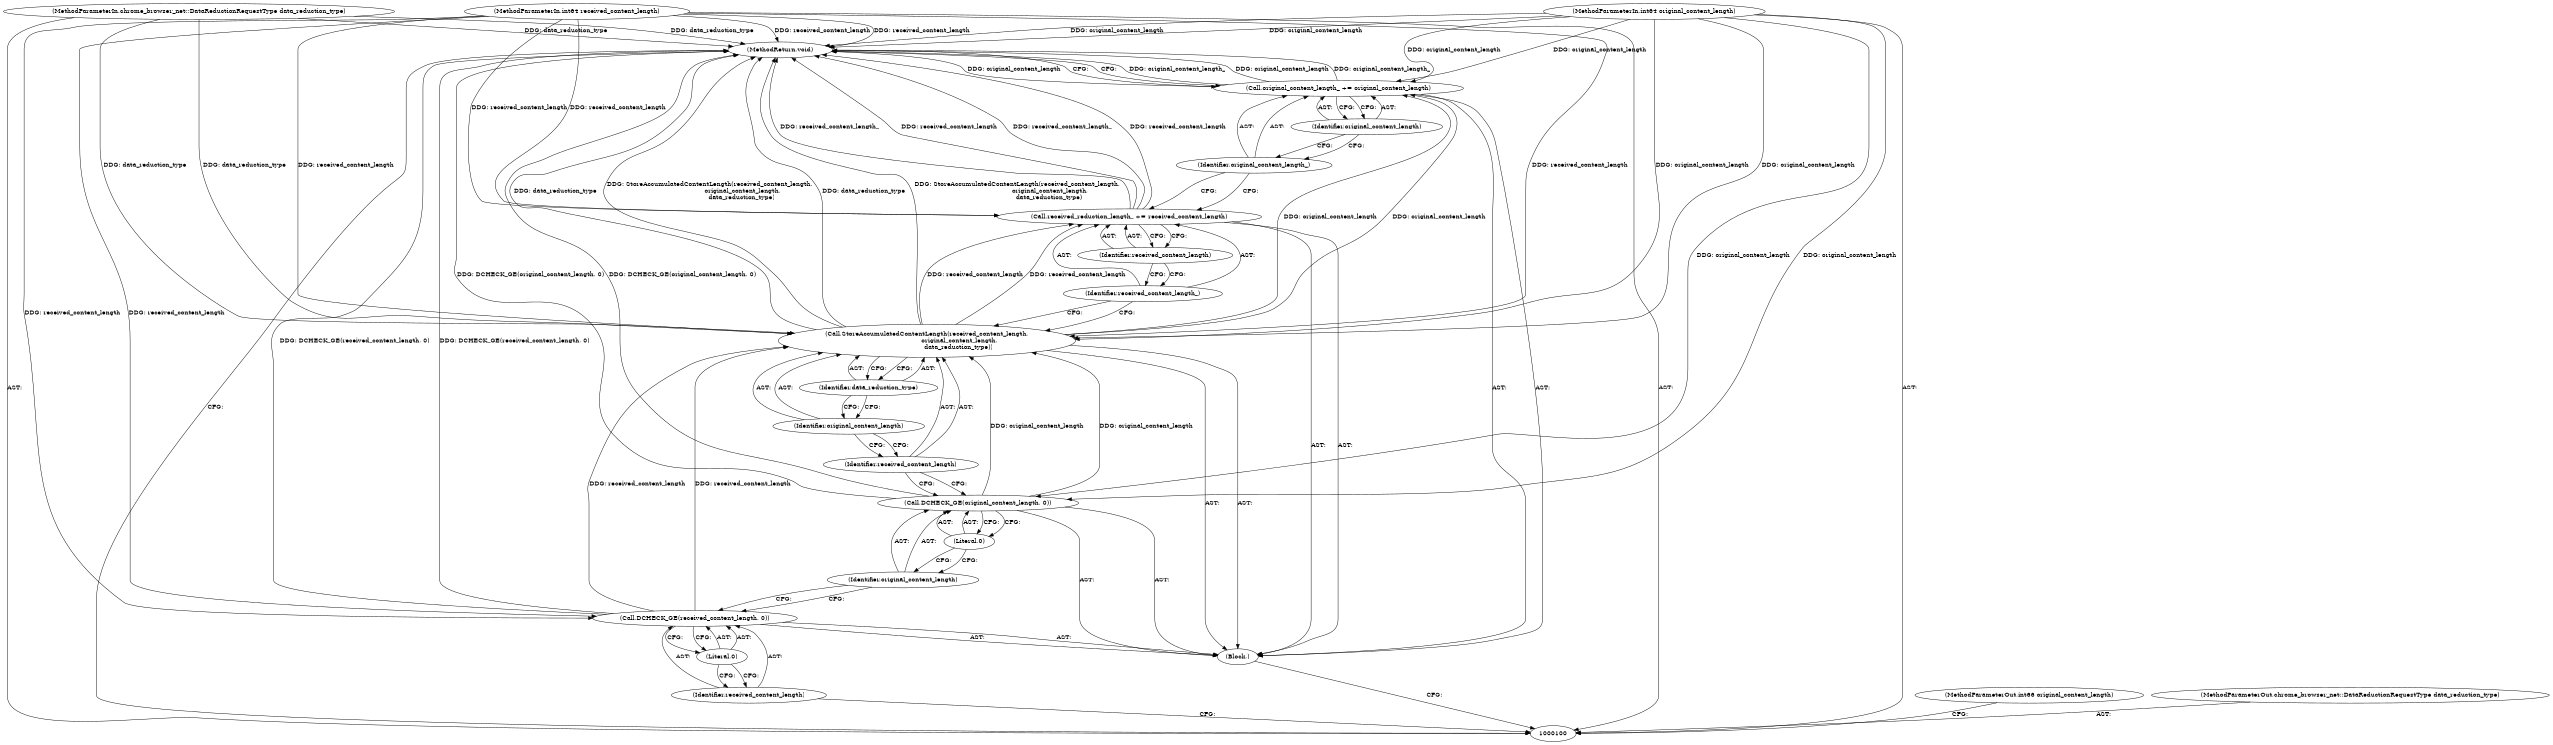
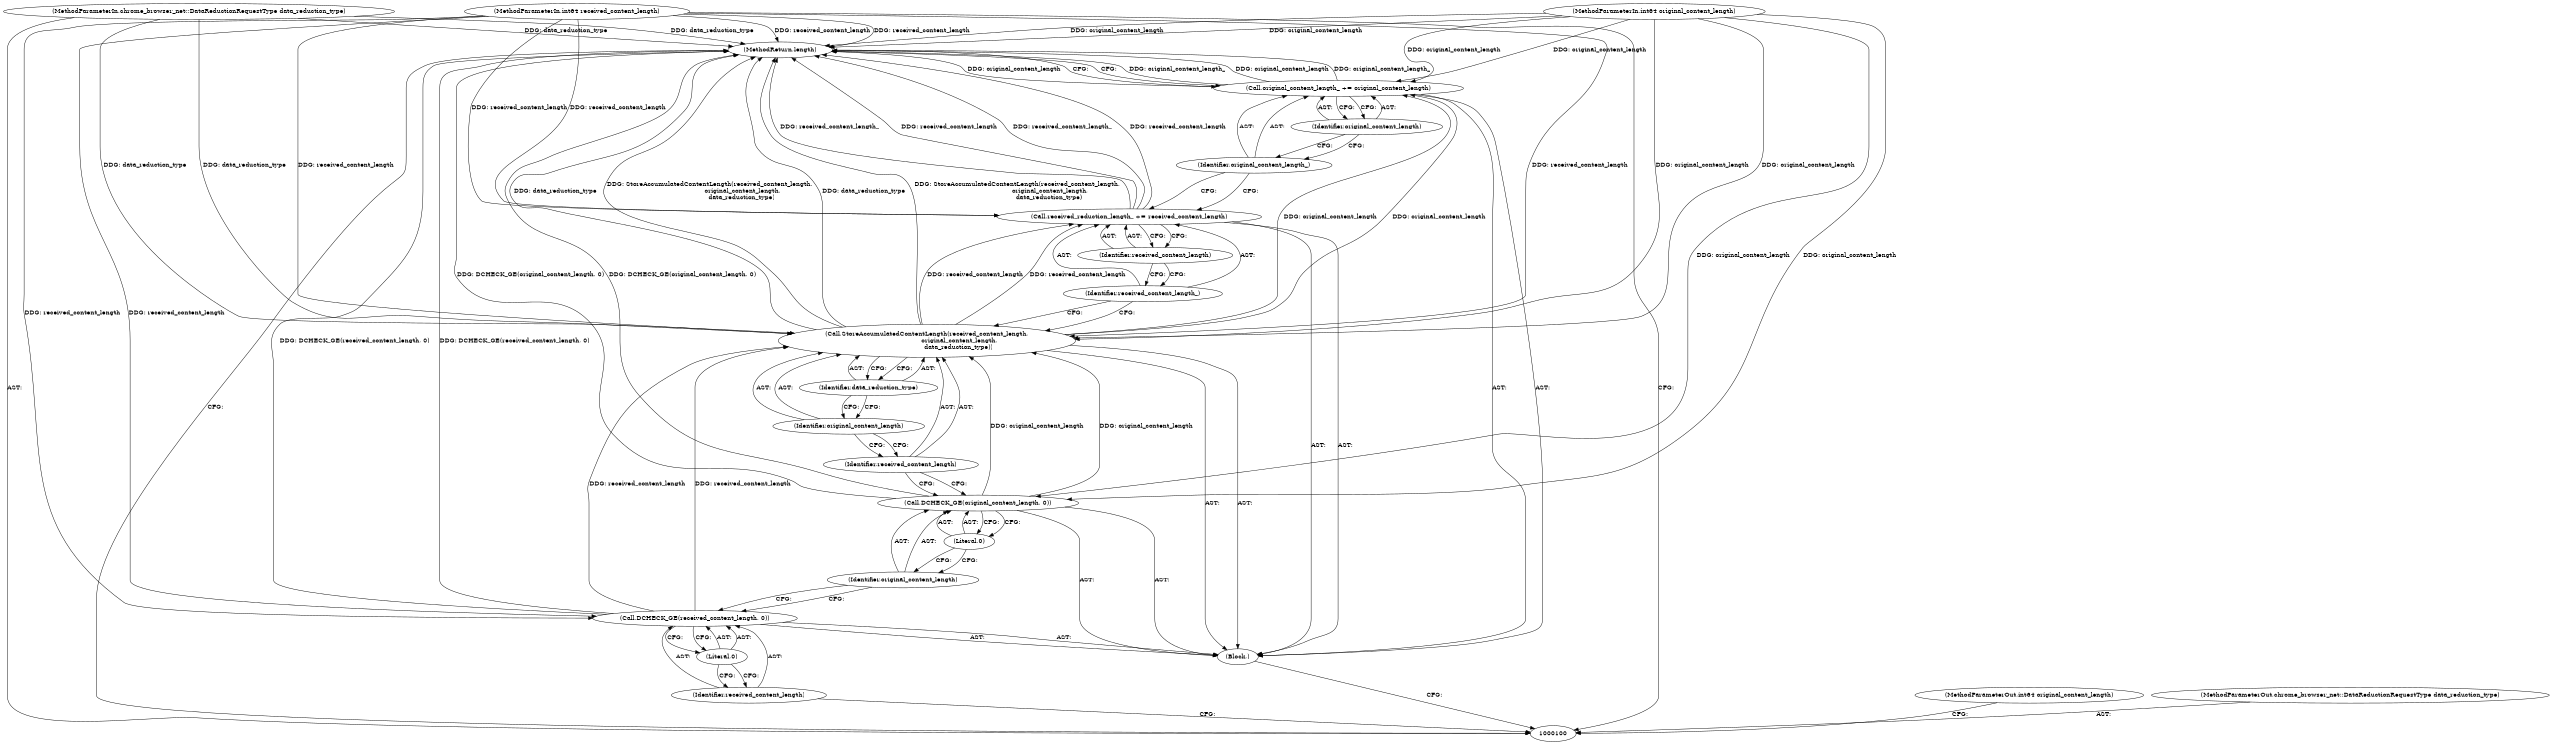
node "(MethodReturn,void)": label "(MethodReturn,void)" -> "(MethodReturn,length)"
edge "(MethodParameterIn,int64 received_content_length)" -> "1000100": label "AST: " -> "CFG: "
edge "(MethodParameterIn,int64 original_content_length)" -> "1000100": removed, label "AST:"
node "(MethodParameterOut,int66 original_content_length)": label "(MethodParameterOut,int66 original_content_length)" -> "(MethodParameterOut,int64 original_content_length)"
